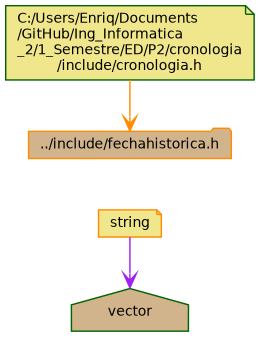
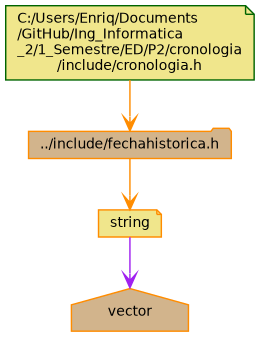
edge "../include/fechahistorica.h" -> "string": added
node "vector": color darkgreen -> darkorange
